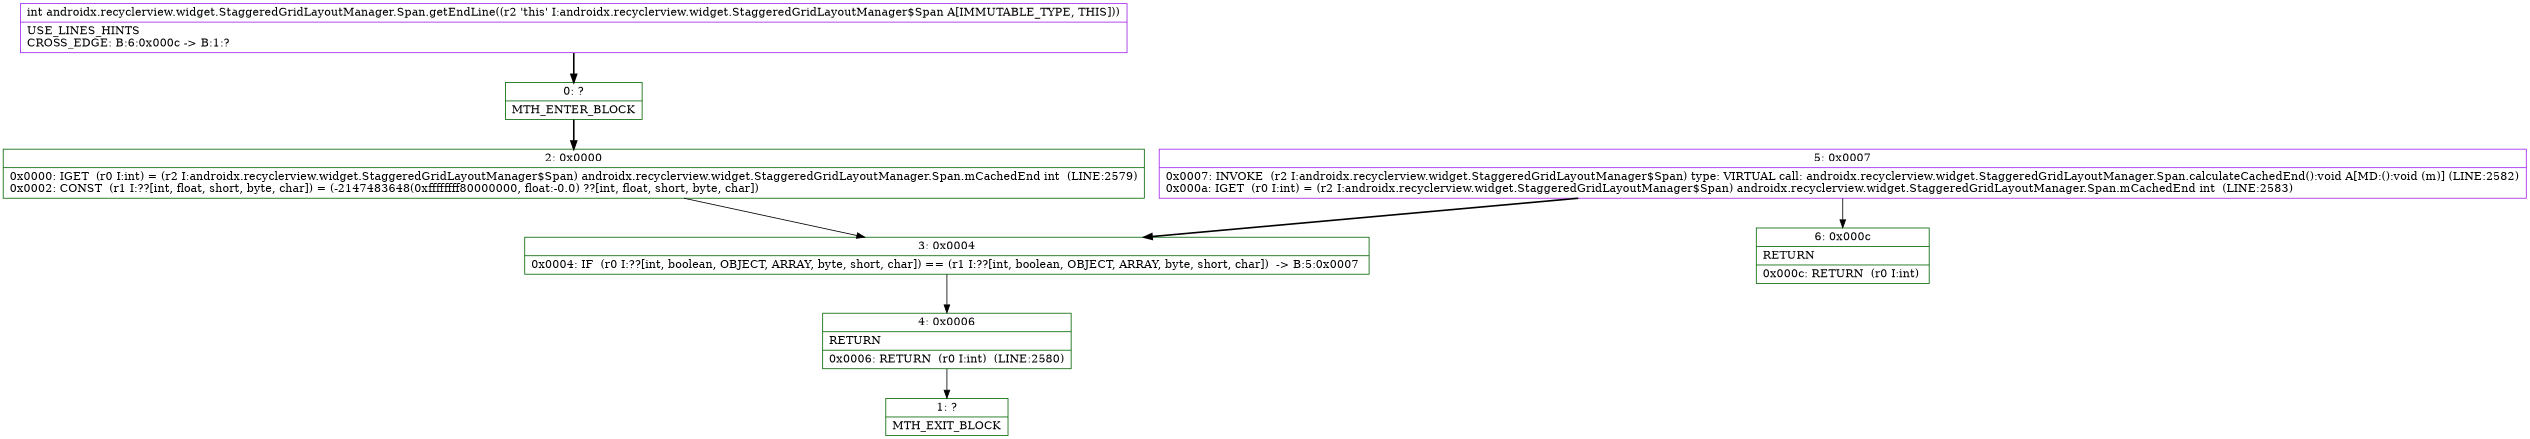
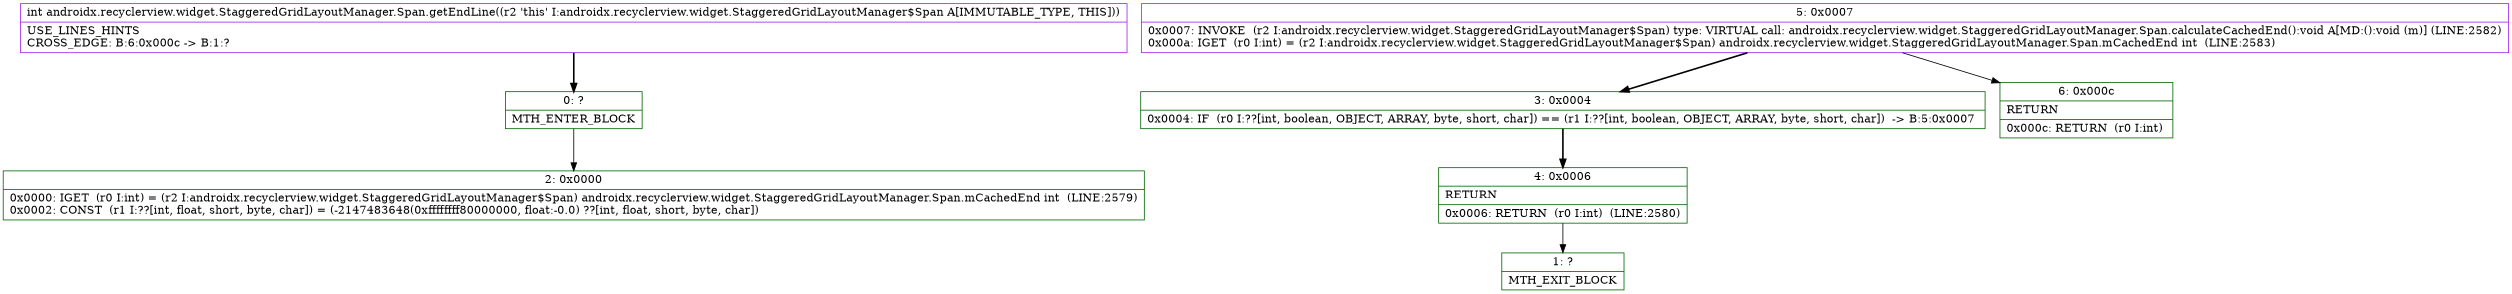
edge "0: ?" -> "2: 0x0000": style bold -> solid
edge "2: 0x0000" -> "3: 0x0004": removed
edge "3: 0x0004" -> "4: 0x0006": style solid -> bold
